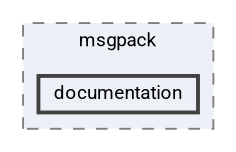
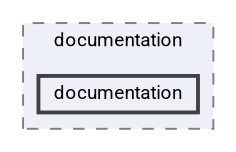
cluster "msgpack": label "msgpack" -> "documentation"
